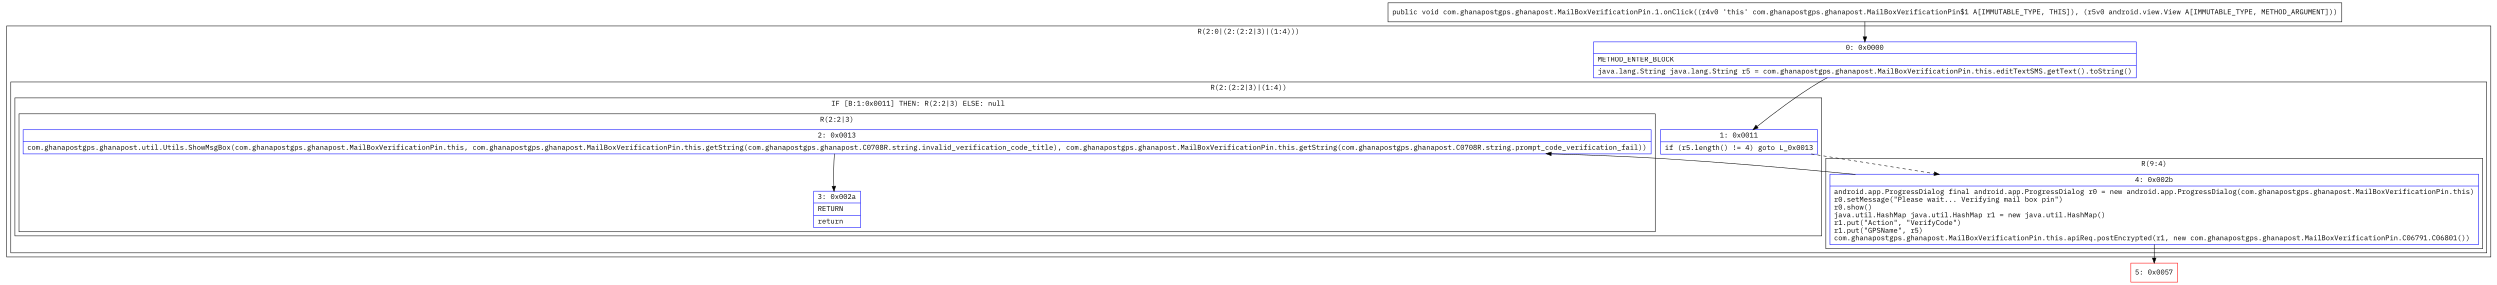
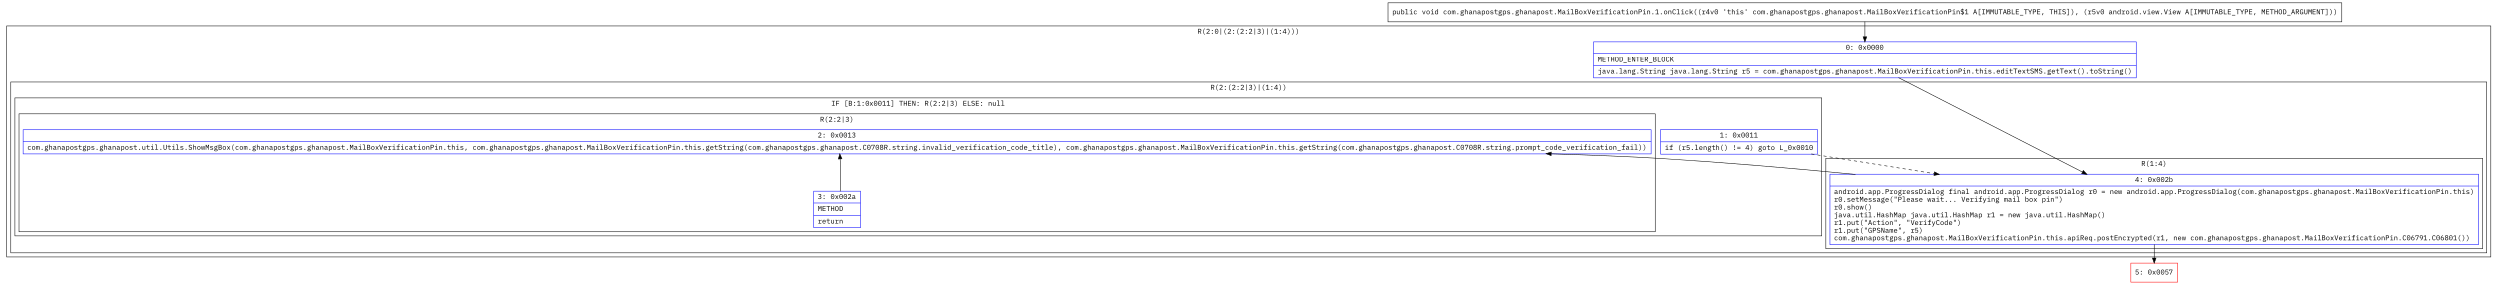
edge "0: 0x0000" -> "1: 0x0011": now "0: 0x0000" -> "4: 0x002b"
node "1: 0x0011": text "if (r5.length() != 4) goto L_0x0013" -> "if (r5.length() != 4) goto L_0x0010"
cluster "R(9:4)": label "R(9:4)" -> "R(1:4)"
edge "2: 0x0013" -> "3: 0x002a": reversed
node "3: 0x002a": text "RETURN" -> "METHOD"
